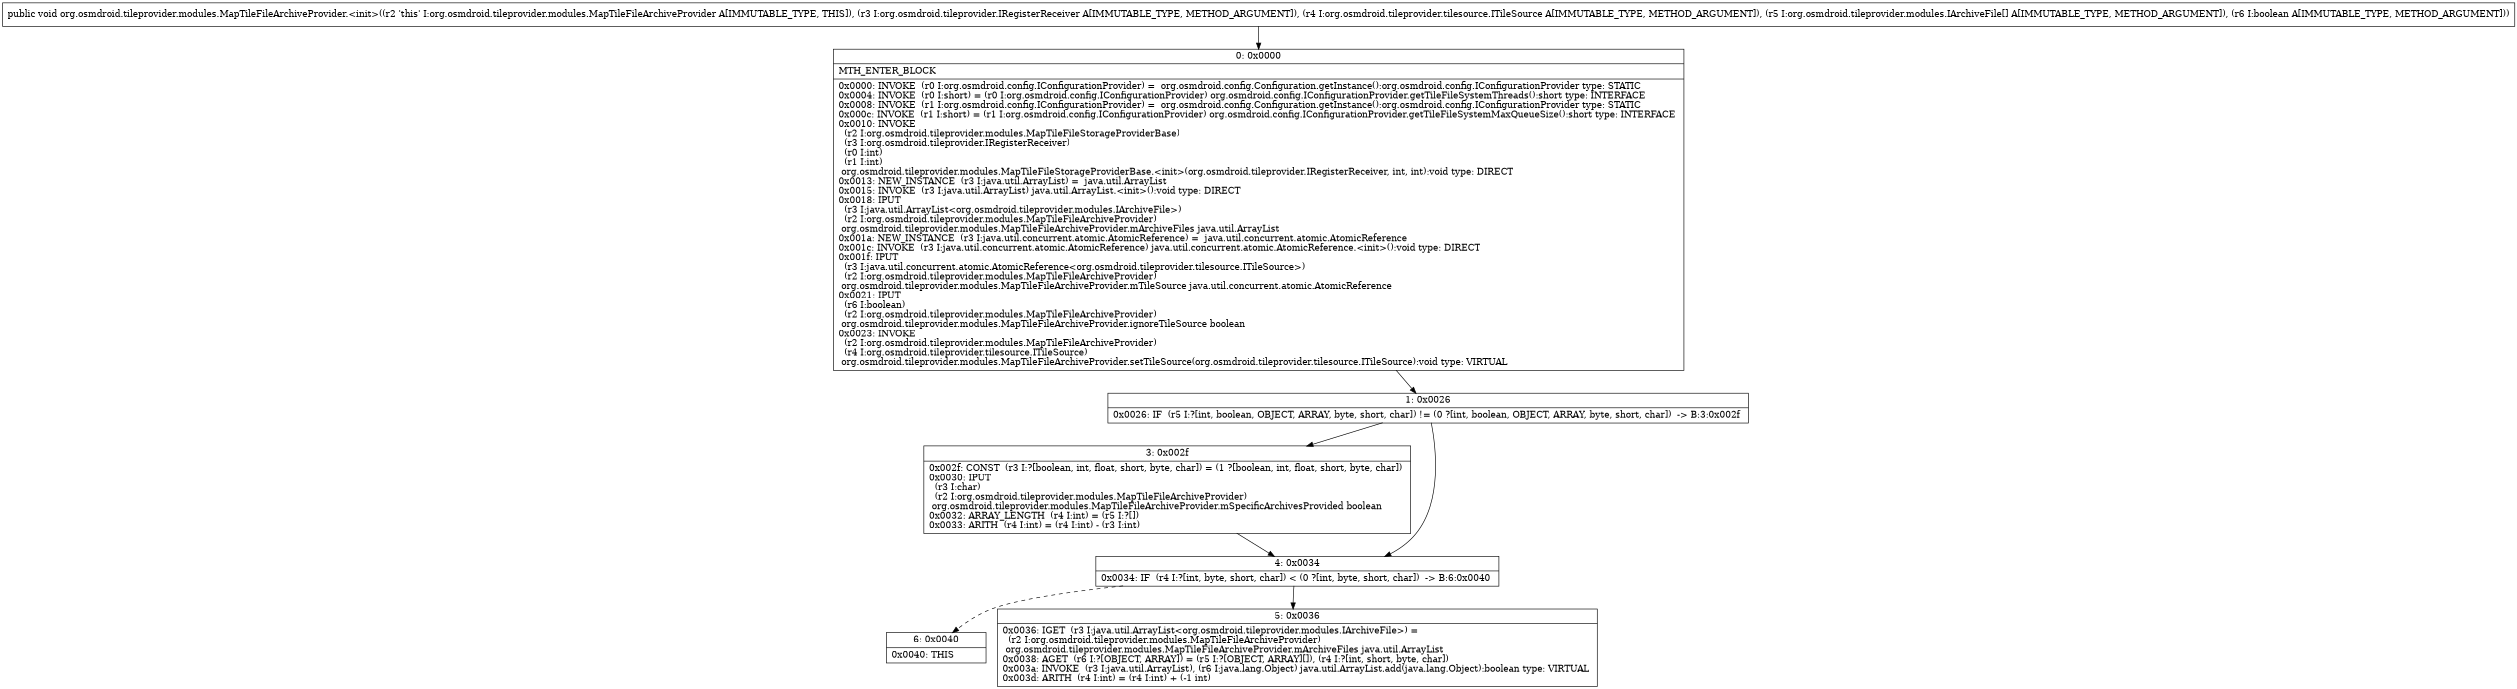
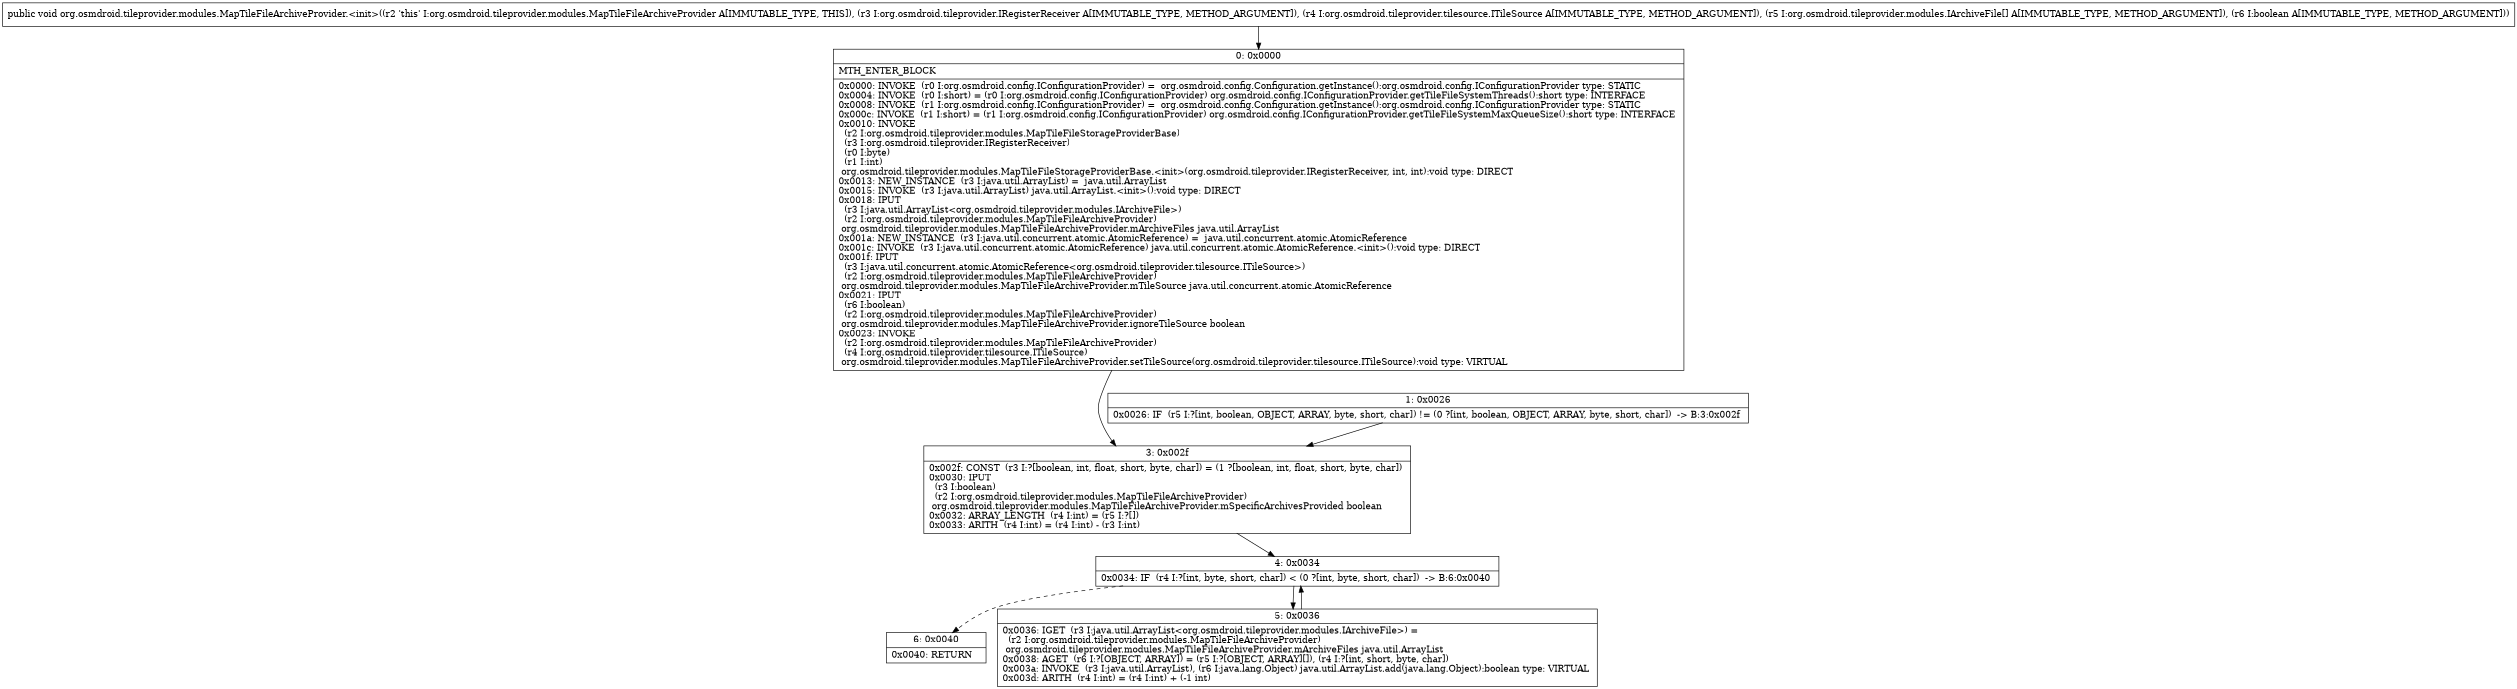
node "0: 0x0000": text "(r0 I:int)" -> "(r0 I:byte)"
edge "0: 0x0000" -> "1: 0x0026": now "0: 0x0000" -> "3: 0x002f"
node "3: 0x002f": text "(r3 I:char)" -> "(r3 I:boolean)"
edge "1: 0x0026" -> "4: 0x0034": now "5: 0x0036" -> "4: 0x0034"
node "6: 0x0040": text "0x0040: THIS" -> "0x0040: RETURN"
